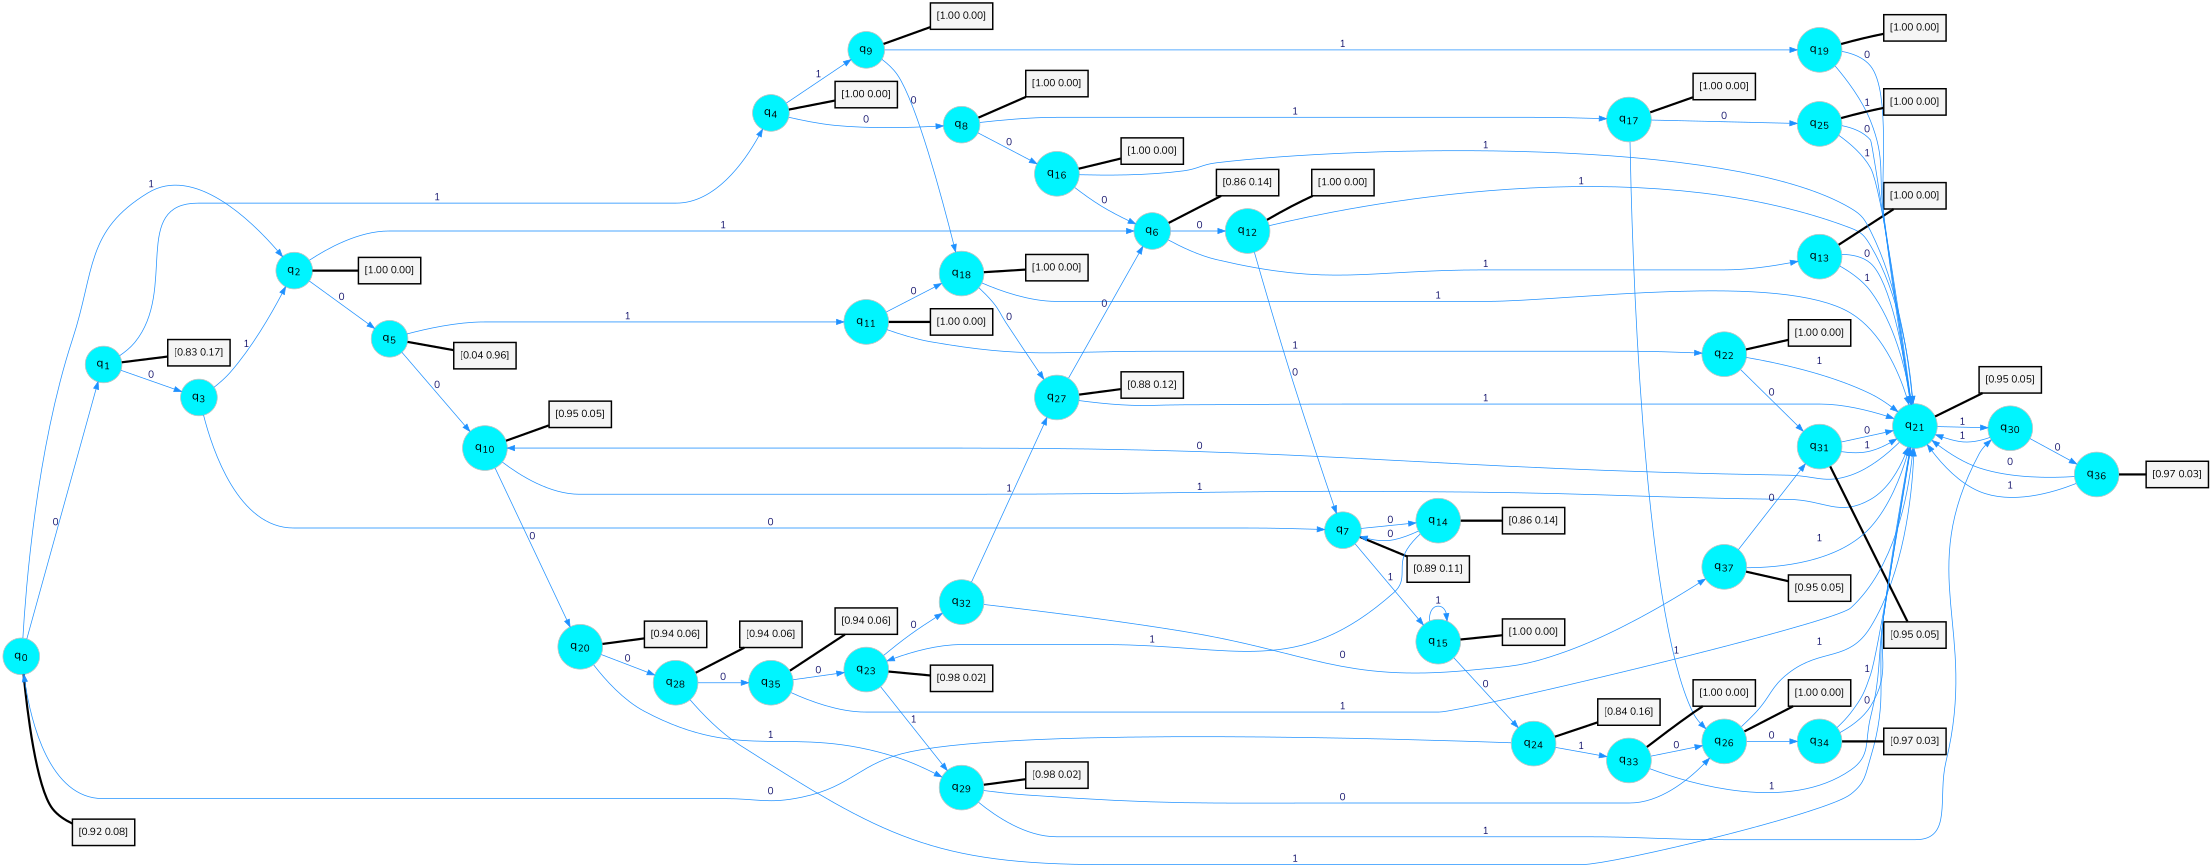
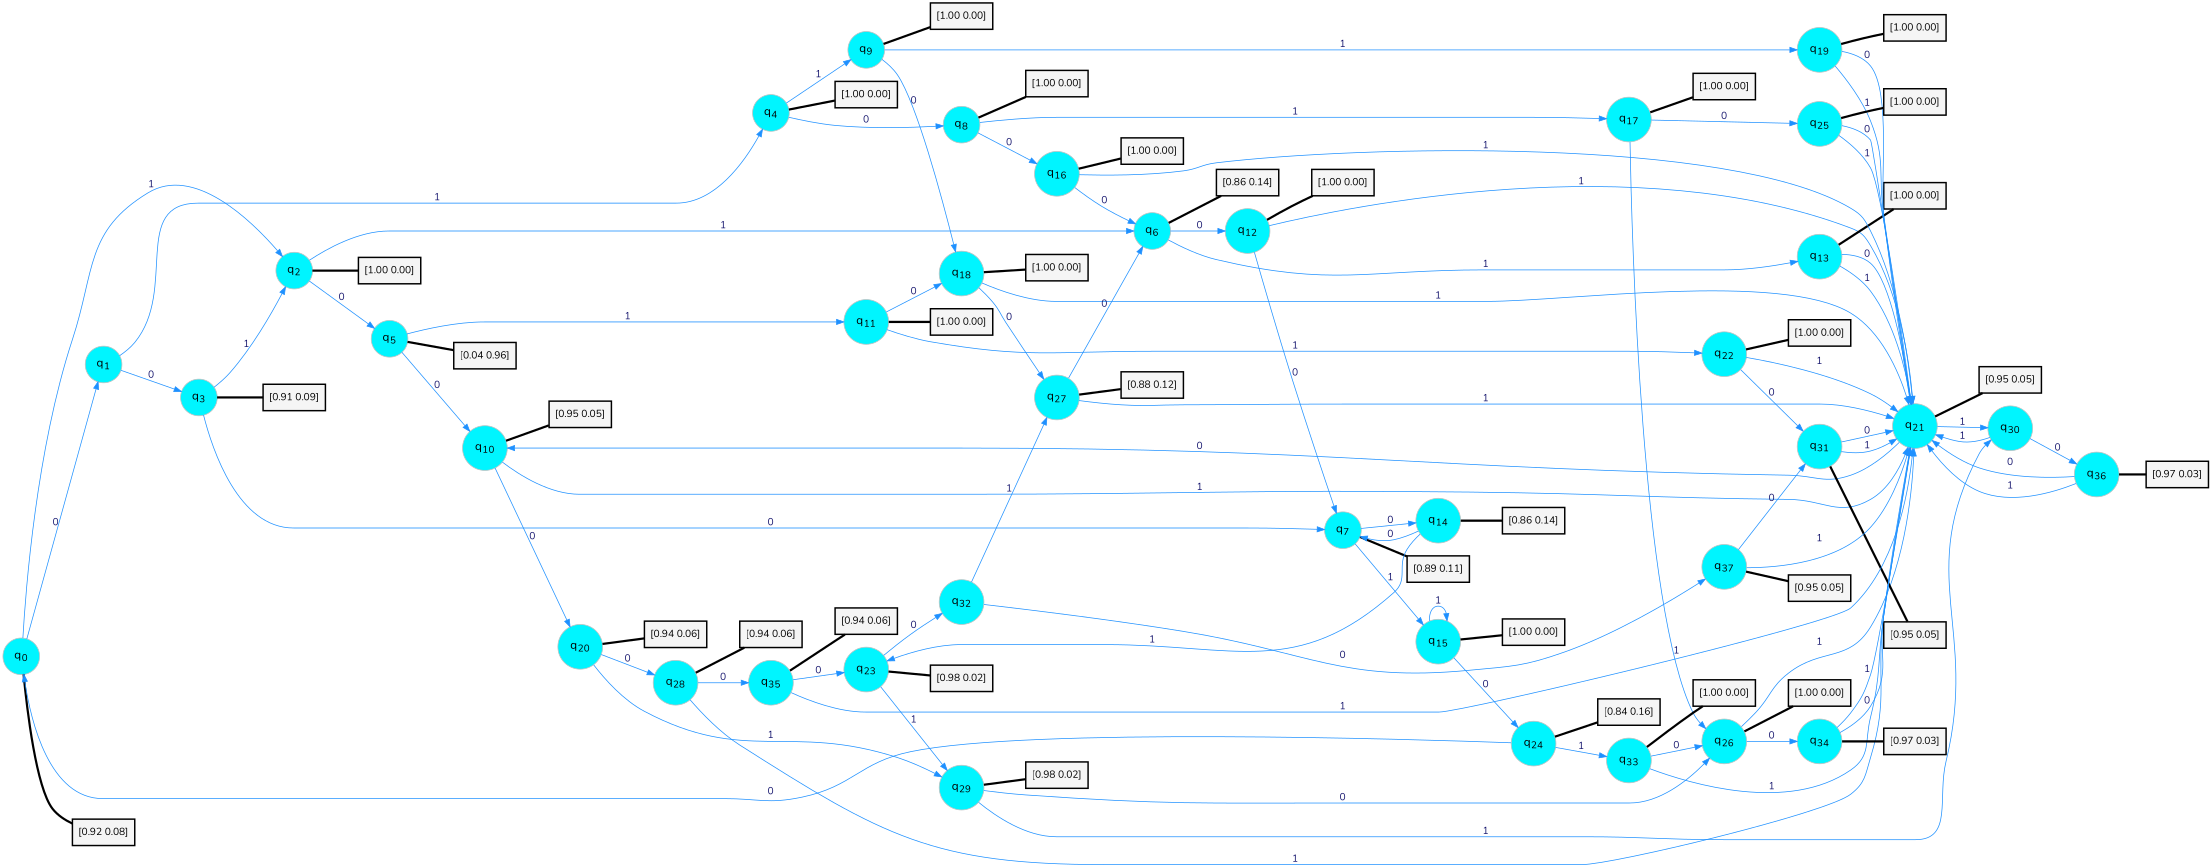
node "[0.83 0.17]": removed
node "[0.91 0.09]": added
